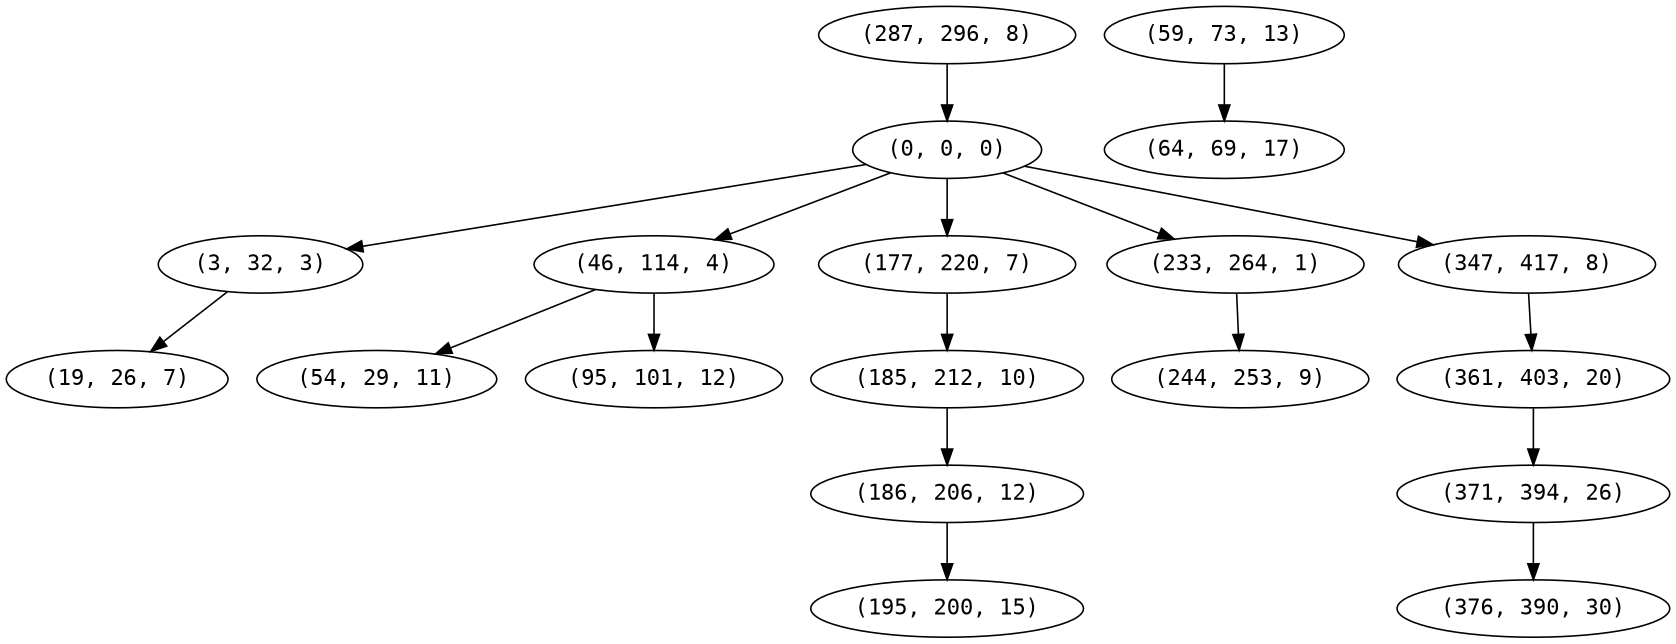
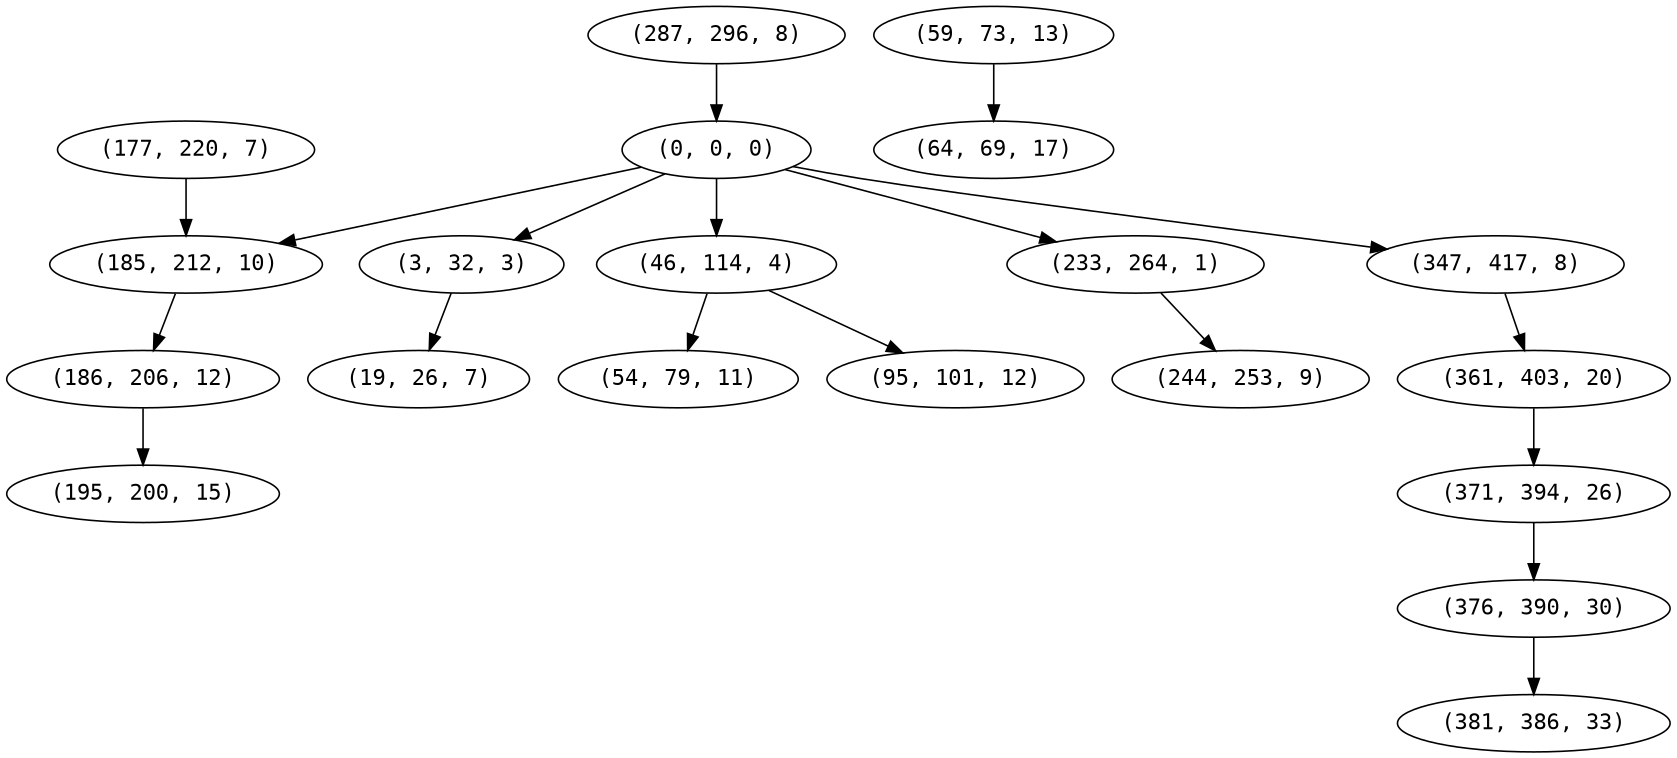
edge "(0, 0, 0)" -> "(177, 220, 7)": now "(0, 0, 0)" -> "(185, 212, 10)"
node "(54, 29, 11)": label "(54, 29, 11)" -> "(54, 79, 11)"
node "(381, 386, 33)": added
